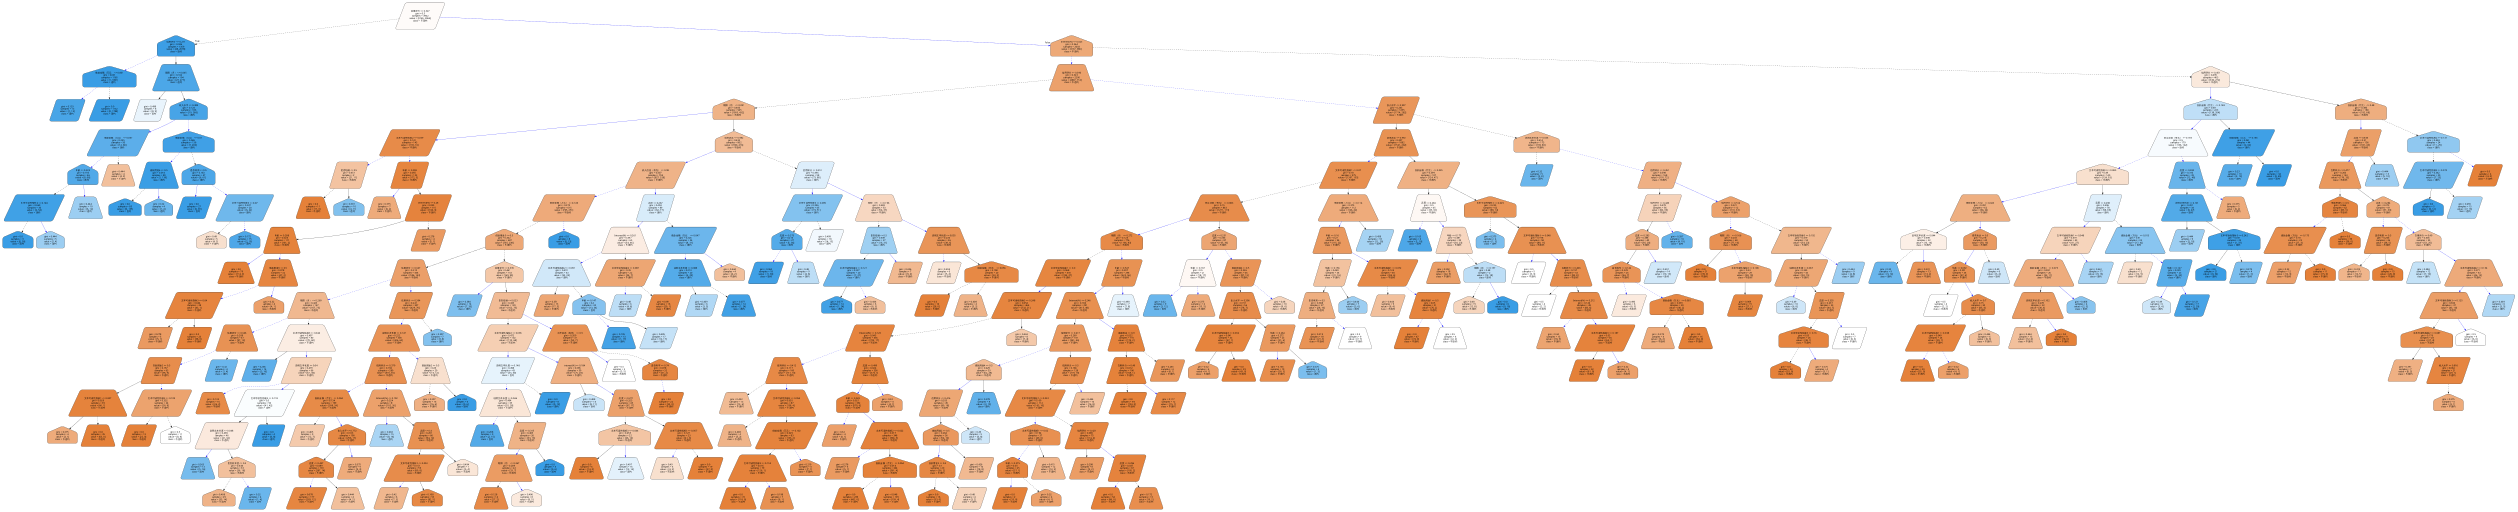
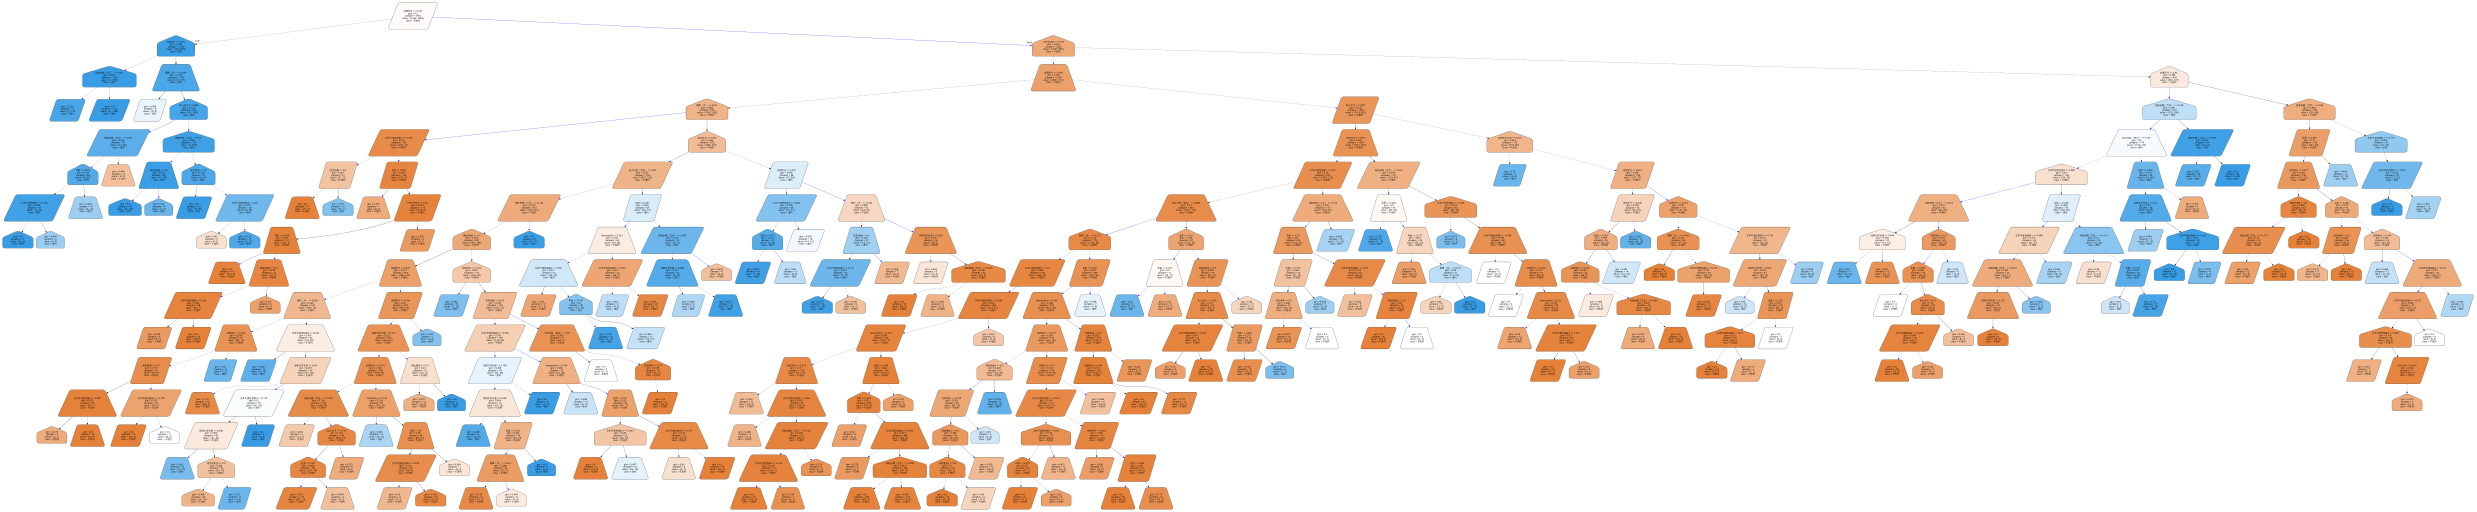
node "gini = 0.0 samples = 4 value = [4, 0] class = 不违约": removed
node "gini = 0.444 samples = 13 value = [12, 6] class = 不违约": removed
node "gini = 0.488 samples = 14 value = [8, 11] class = 违约": shape house -> trapezium
